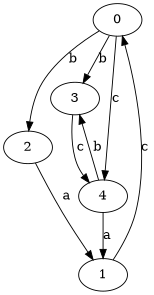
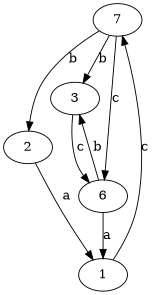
node "0": label "0" -> "7"
node "4": label "4" -> "6"
